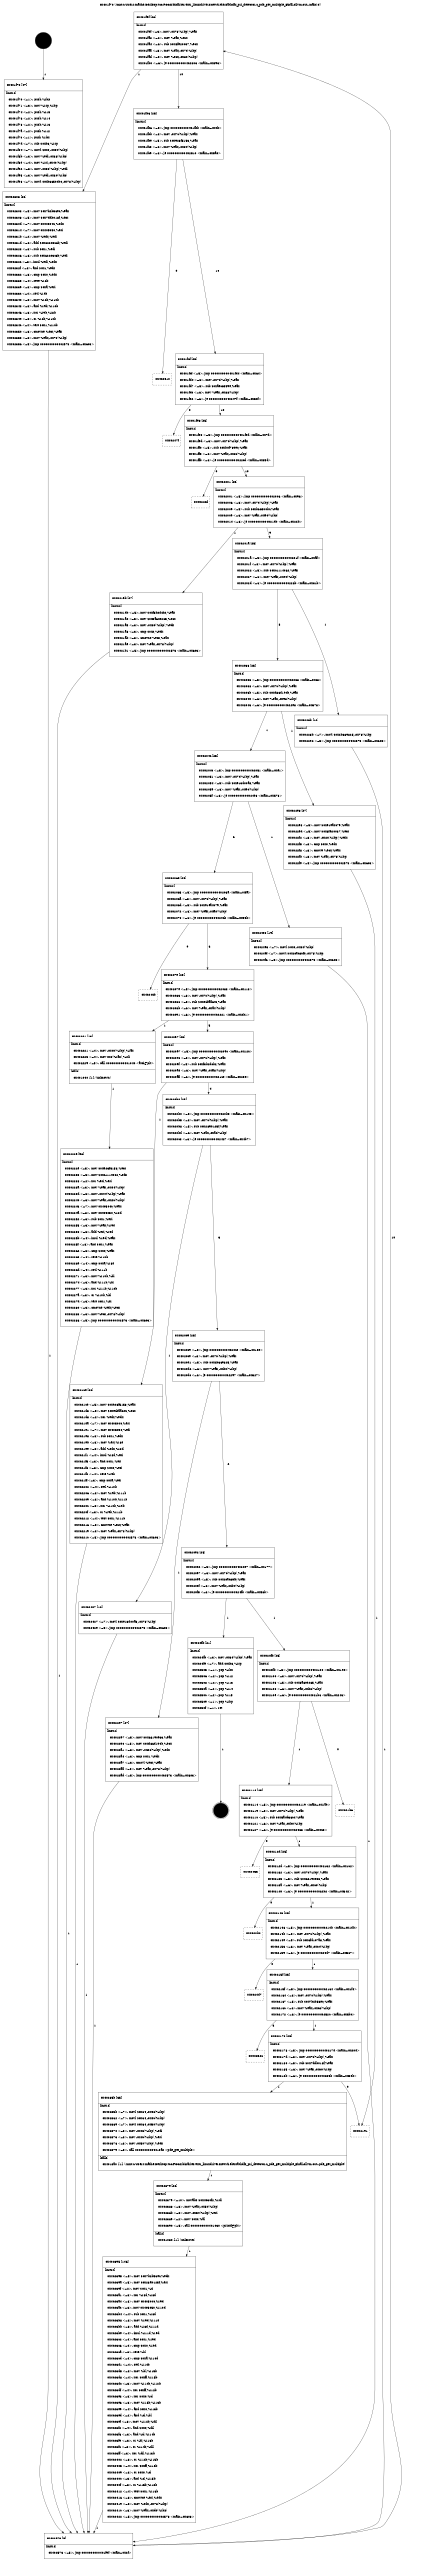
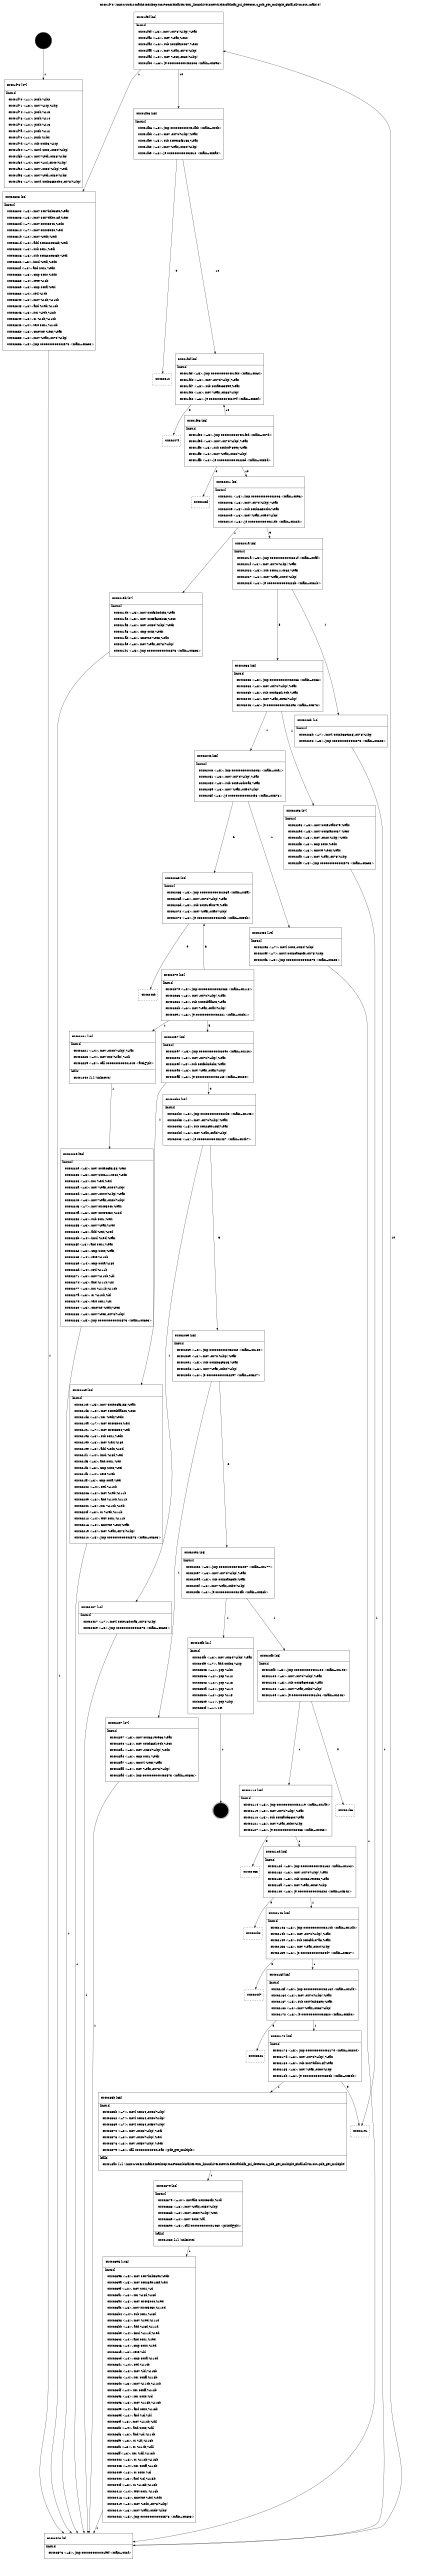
edge "0x401fcf [25]" -> "0x401fe8 [25]": reversed
edge "0x402065 [25]" -> "0x40207e [25]": reversed
